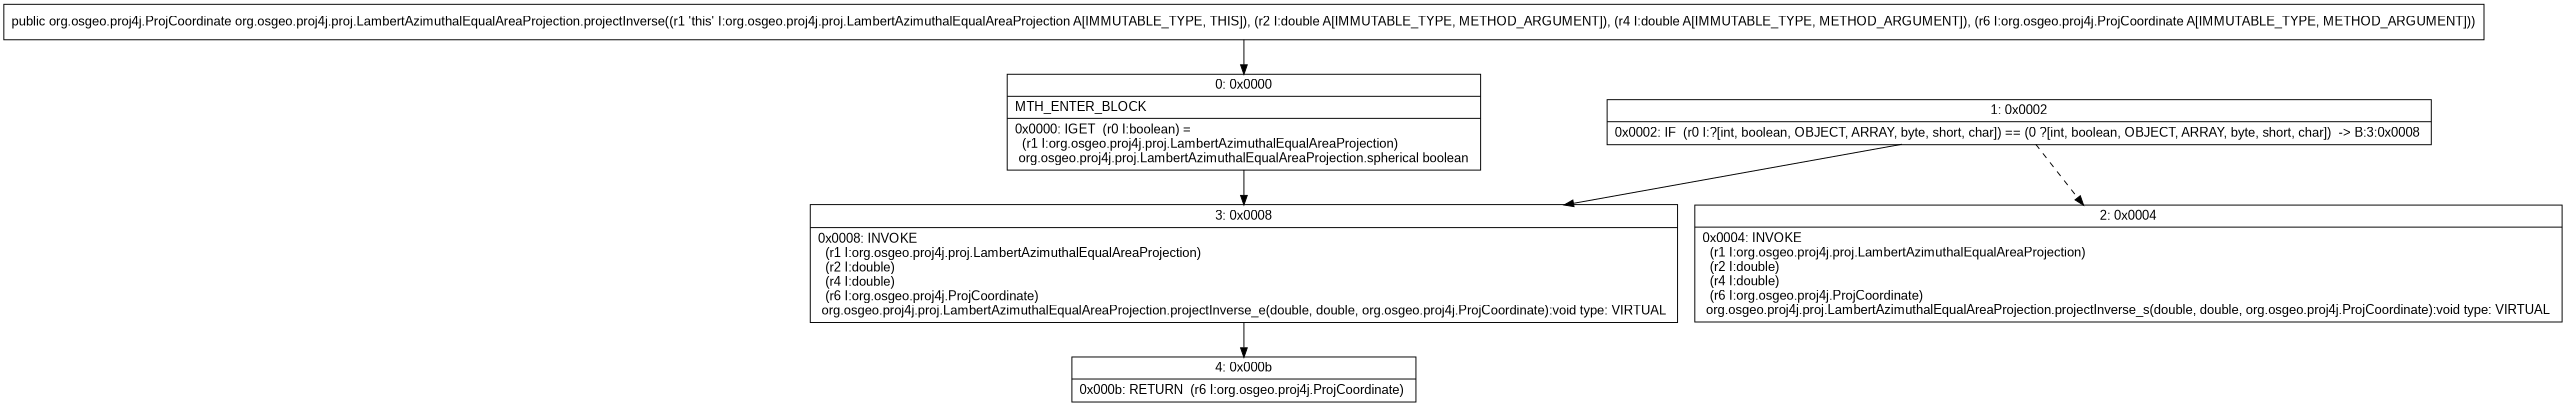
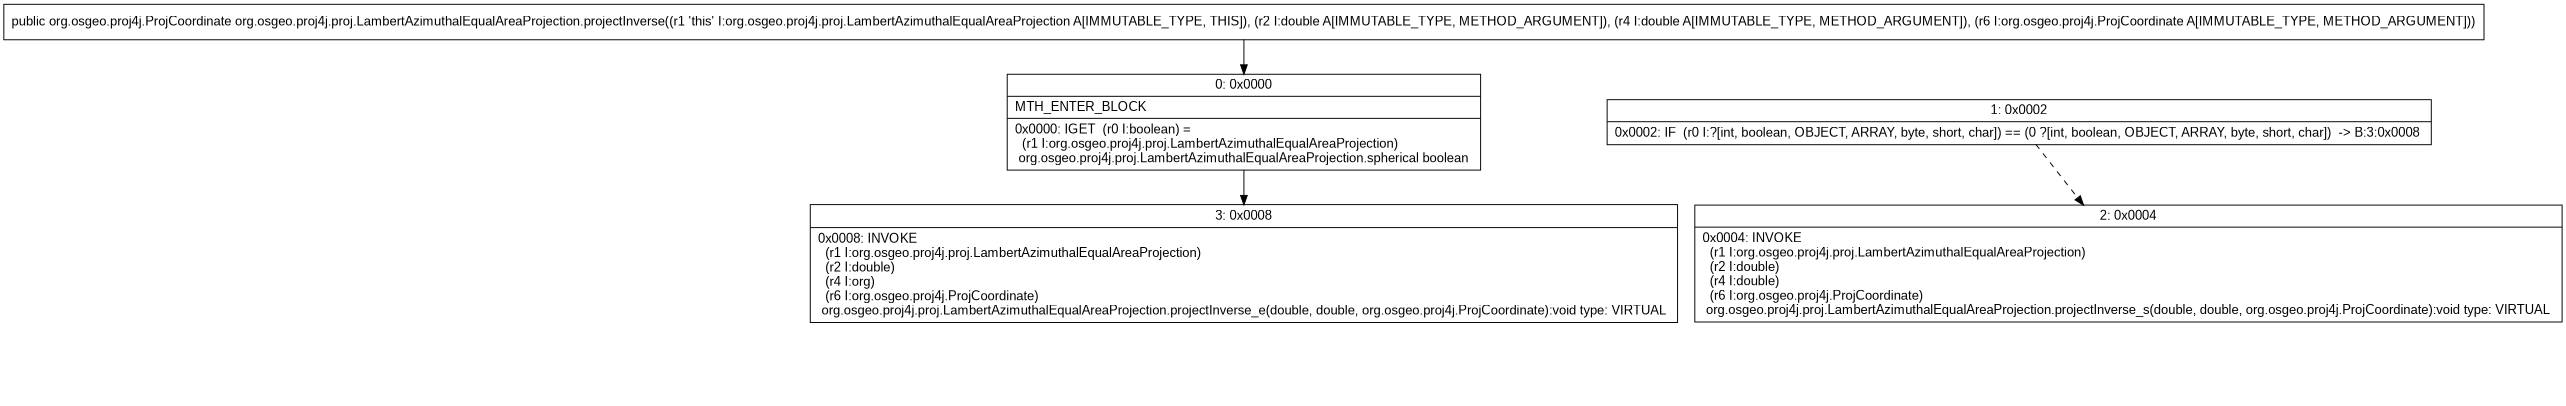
edge "1: 0x0002" -> "3: 0x0008": removed
node "3: 0x0008": text "(r4 I:double)" -> "(r4 I:org)"
node "4: 0x000b": removed
